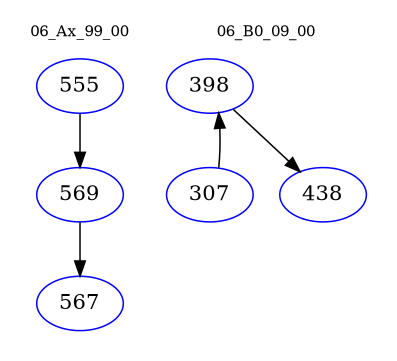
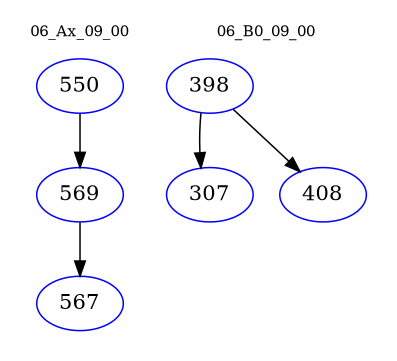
cluster "06_Ax_99_00": label "06_Ax_99_00" -> "06_Ax_09_00"
node "555": label "555" -> "550"
edge "307" -> "398": reversed
node "438": label "438" -> "408"
